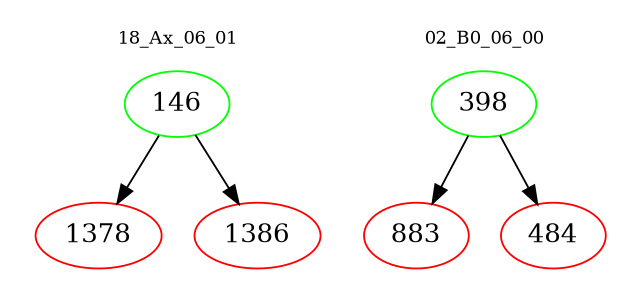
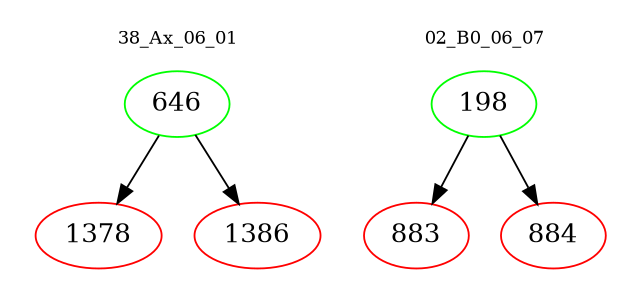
cluster "18_Ax_06_01": label "18_Ax_06_01" -> "38_Ax_06_01"
cluster "02_B0_06_00": label "02_B0_06_00" -> "02_B0_06_07"
node "146": label "146" -> "646"
node "398": label "398" -> "198"
node "484": label "484" -> "884"
